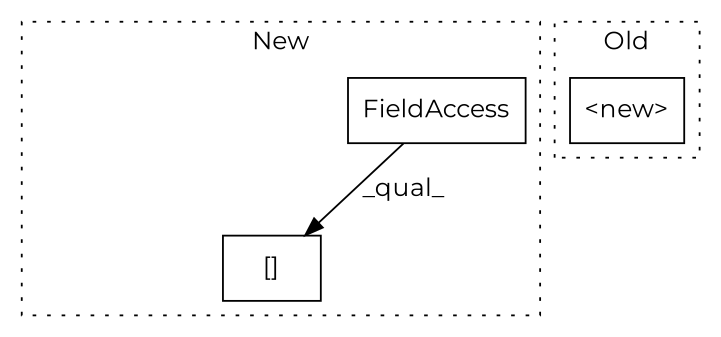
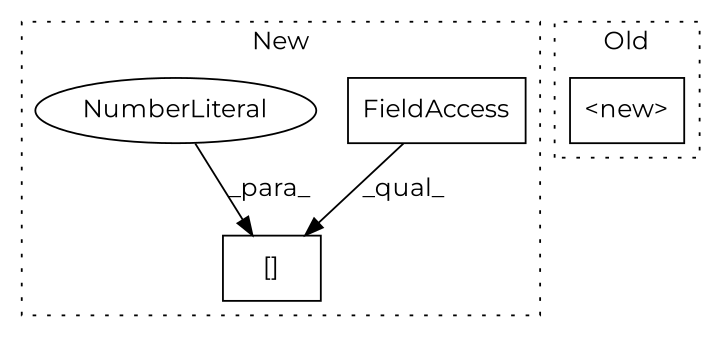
node "NumberLiteral": added
